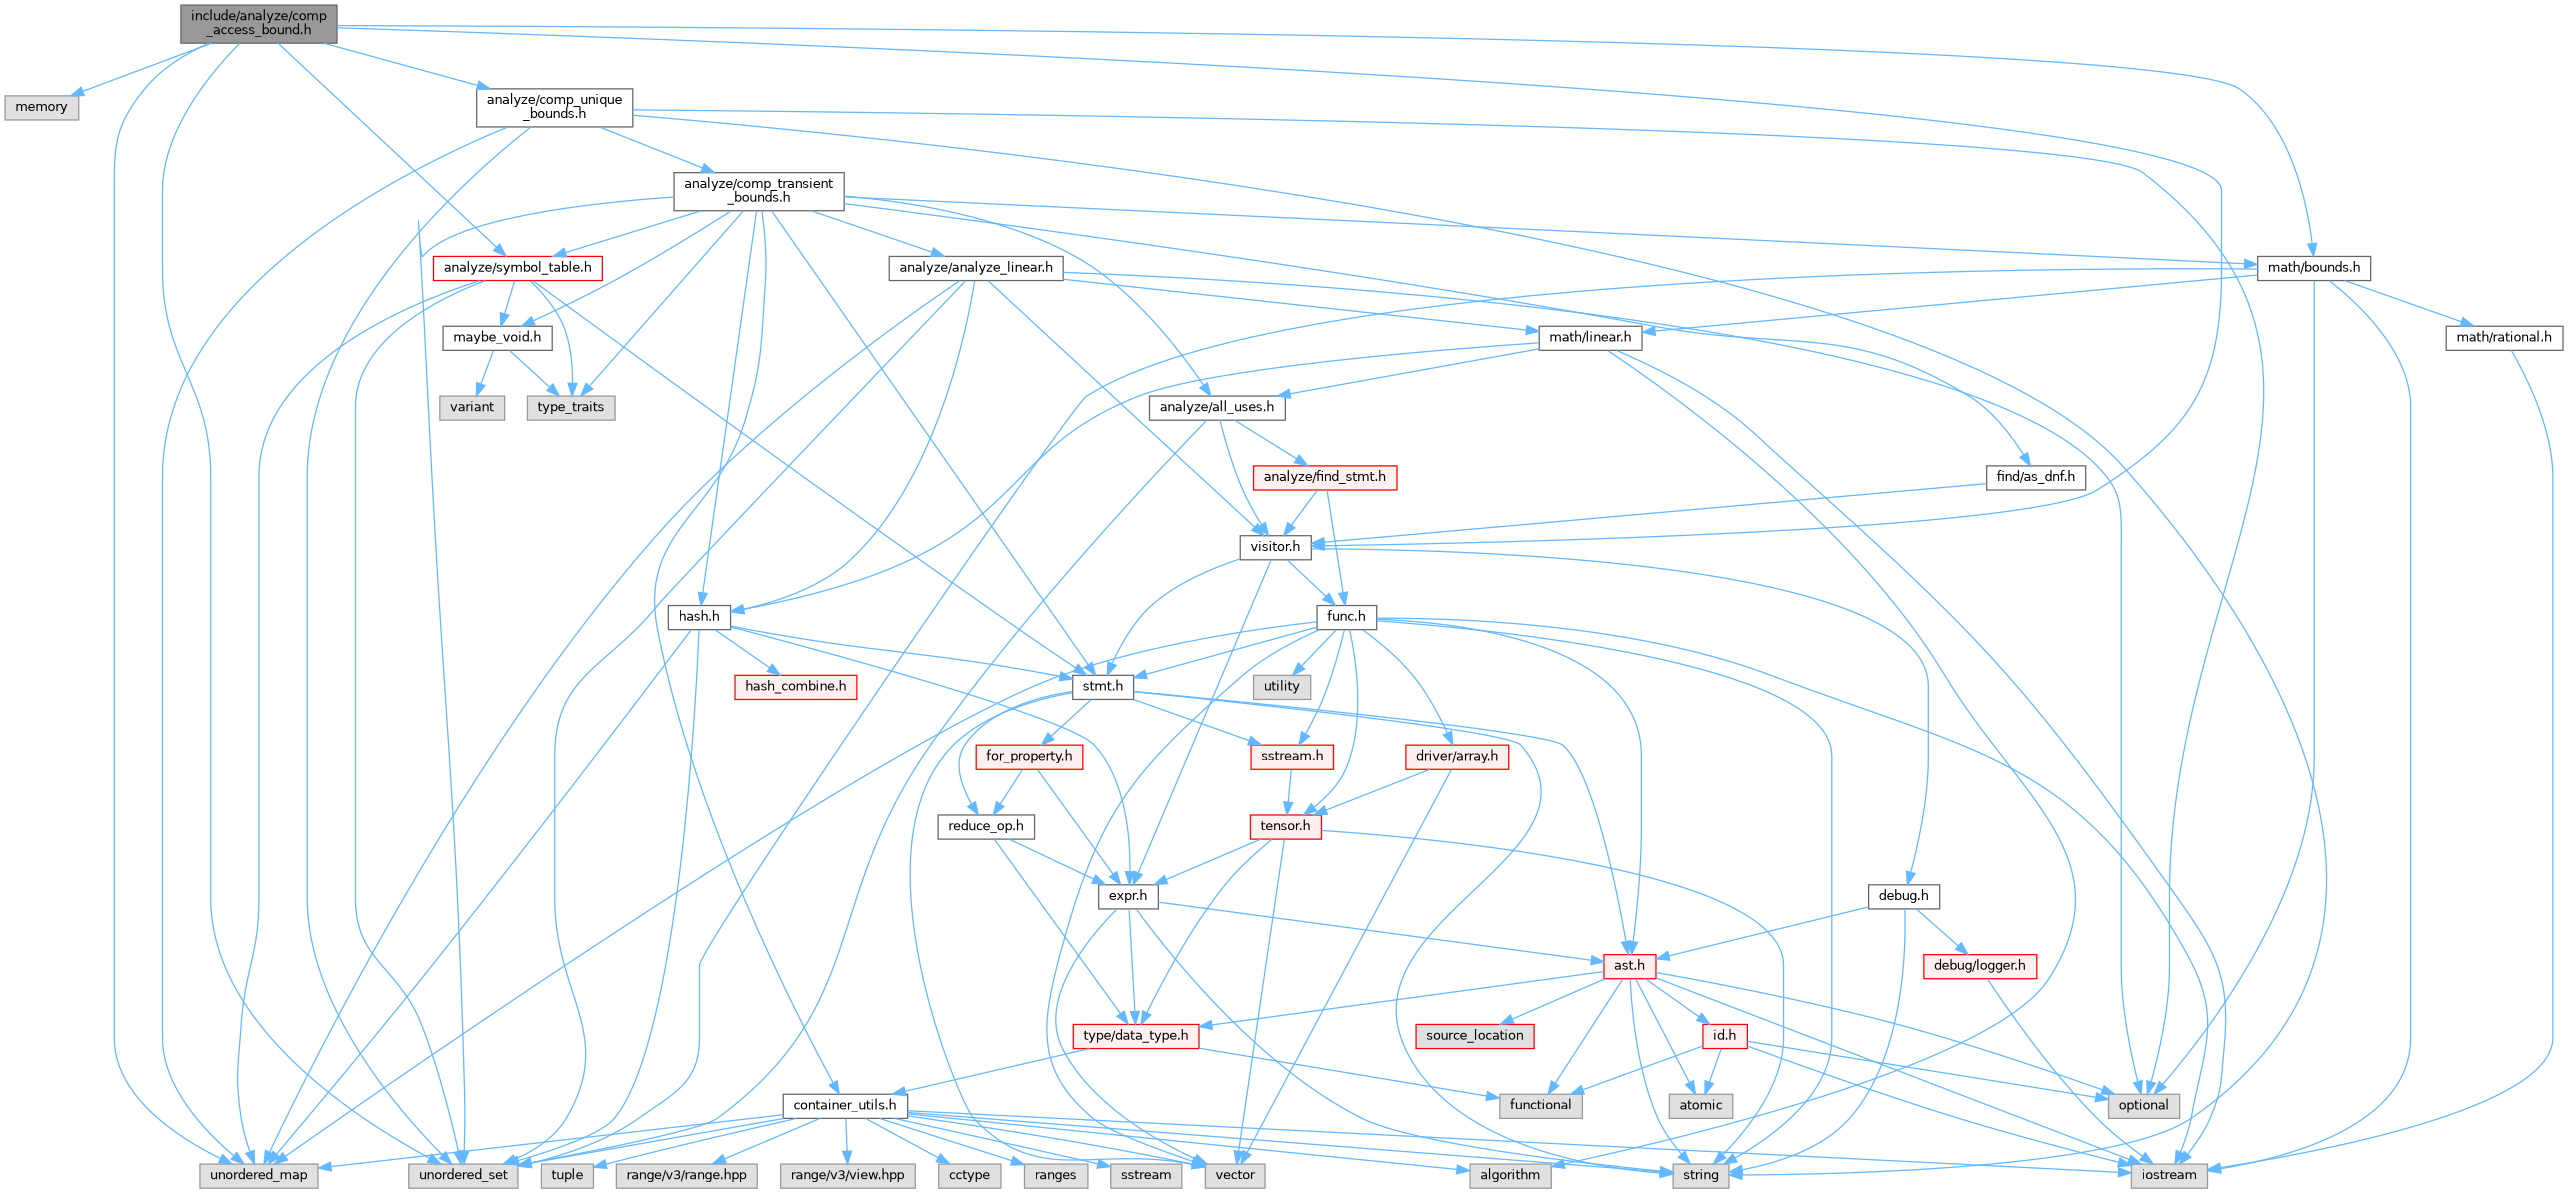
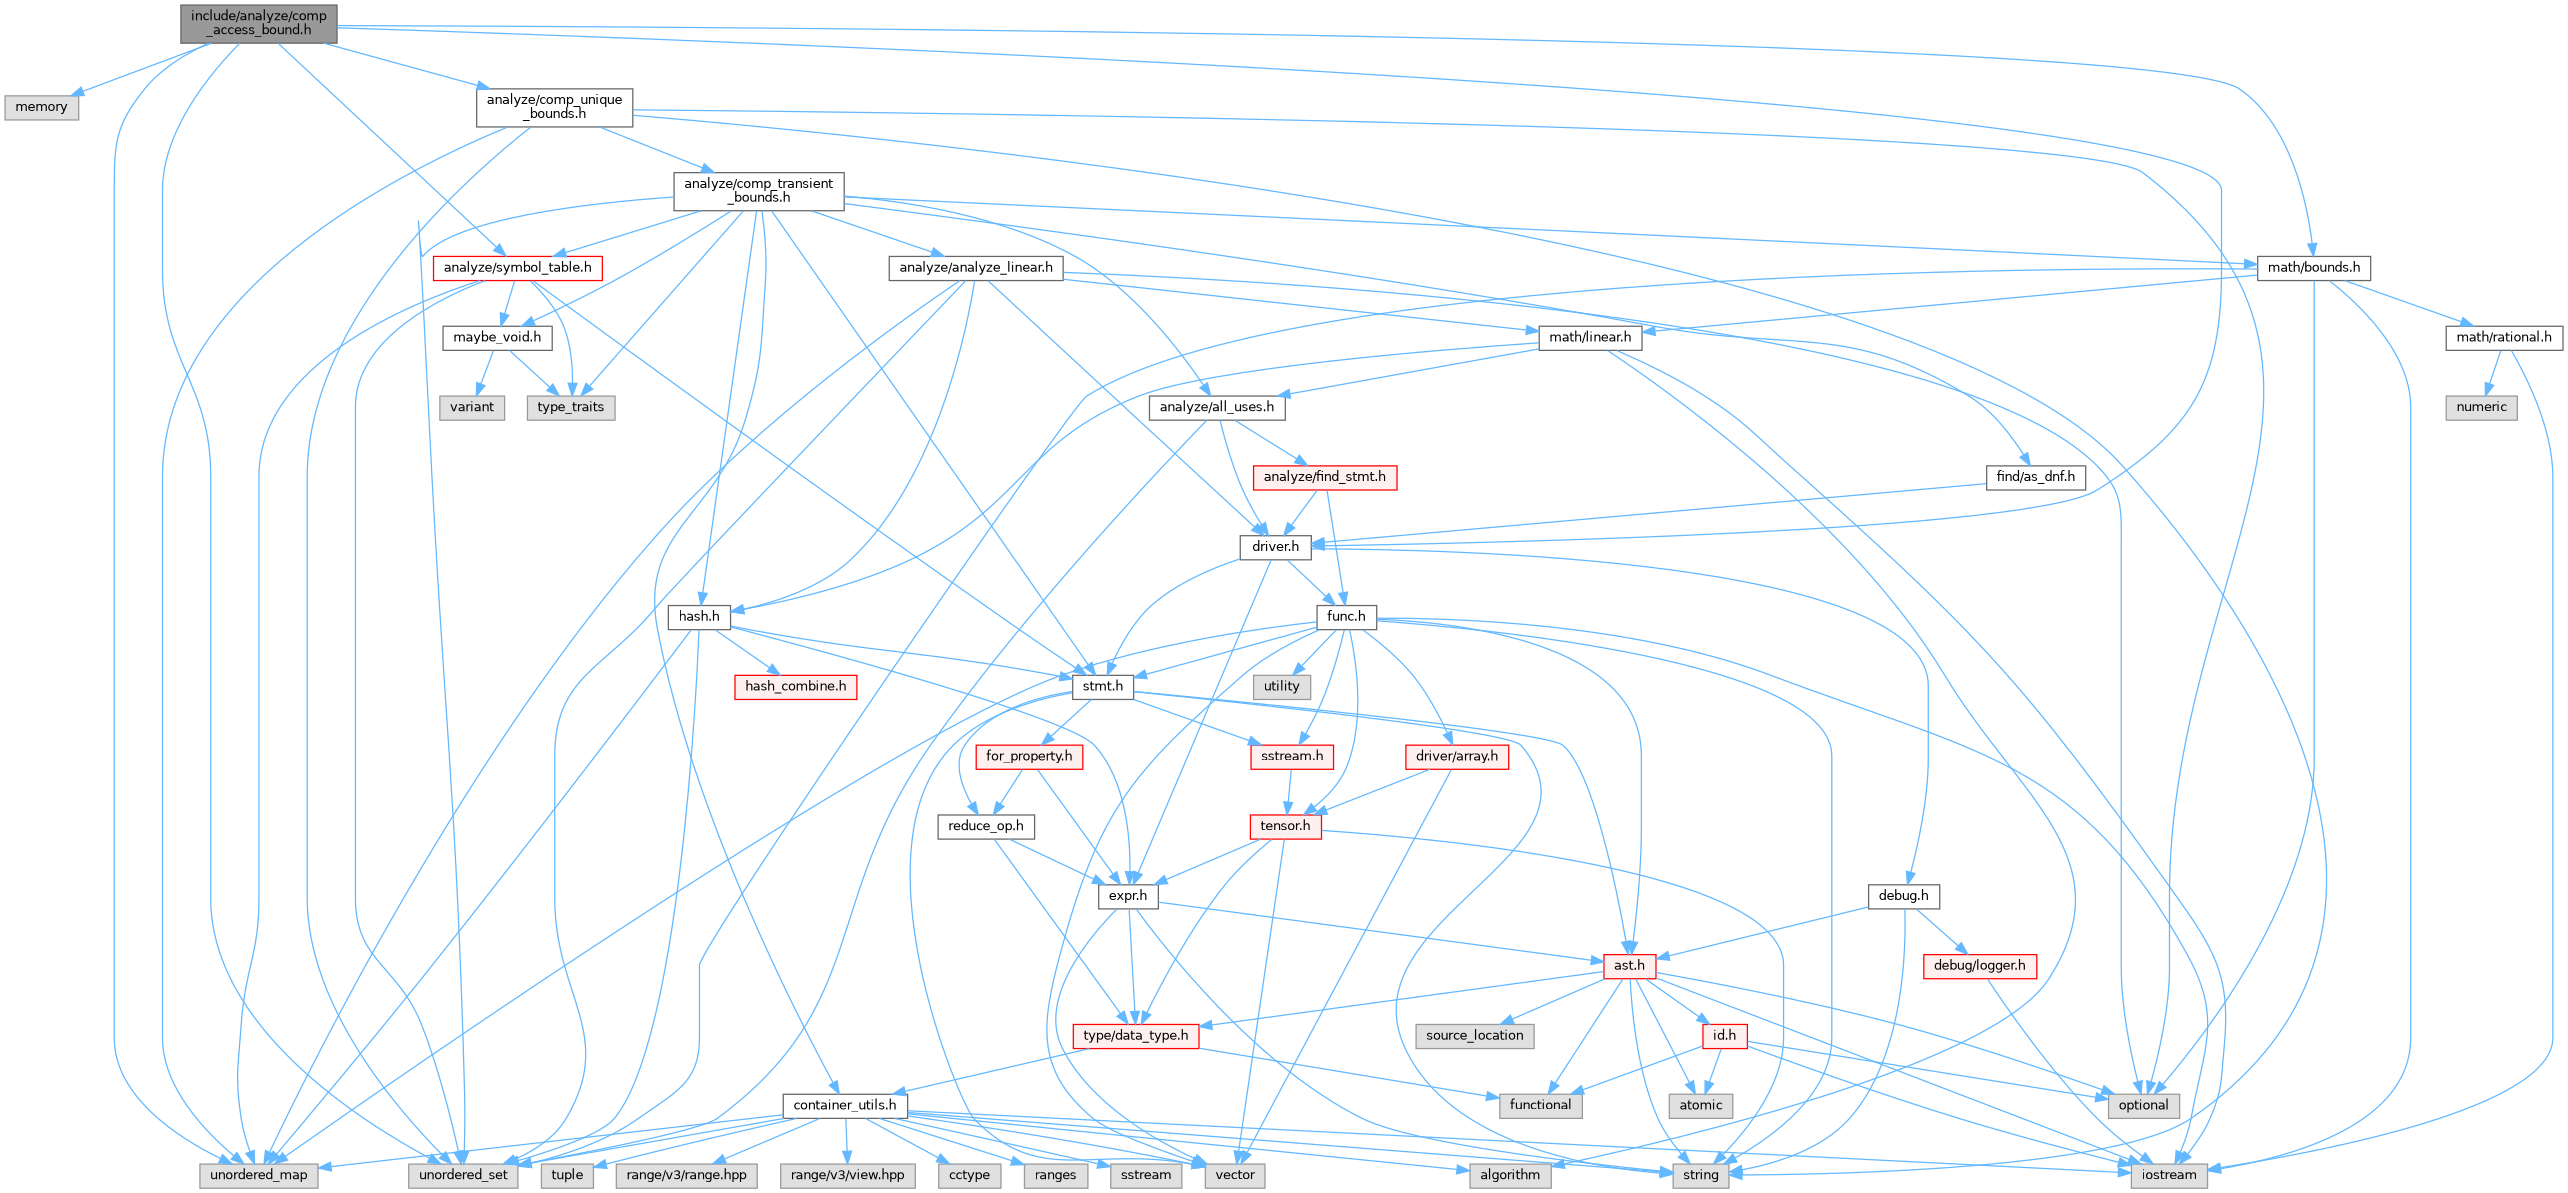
node "numeric": added
node "visitor.h": label "visitor.h" -> "driver.h"
node "source_location": color red -> grey60
